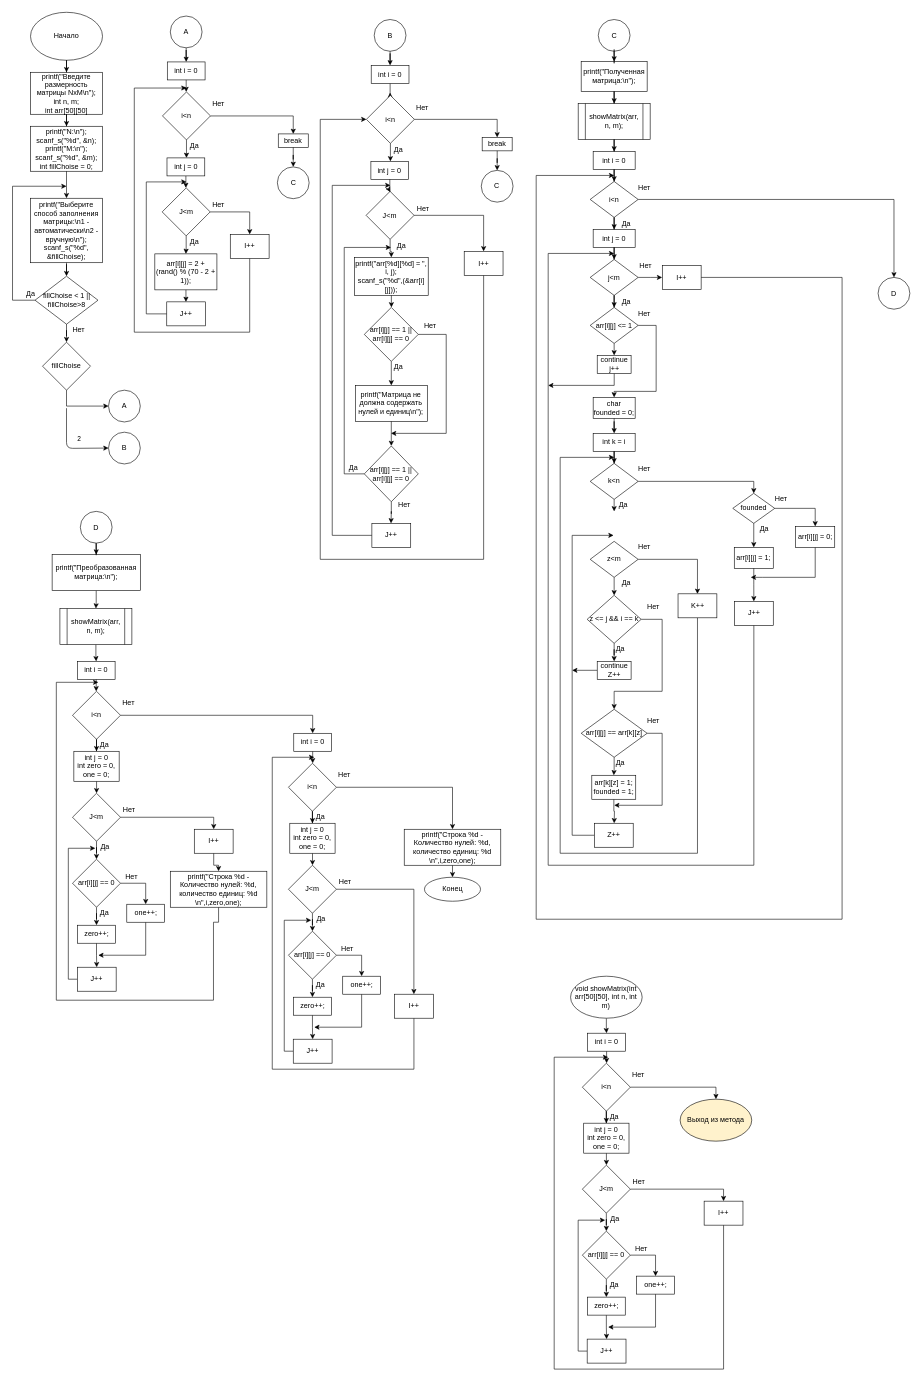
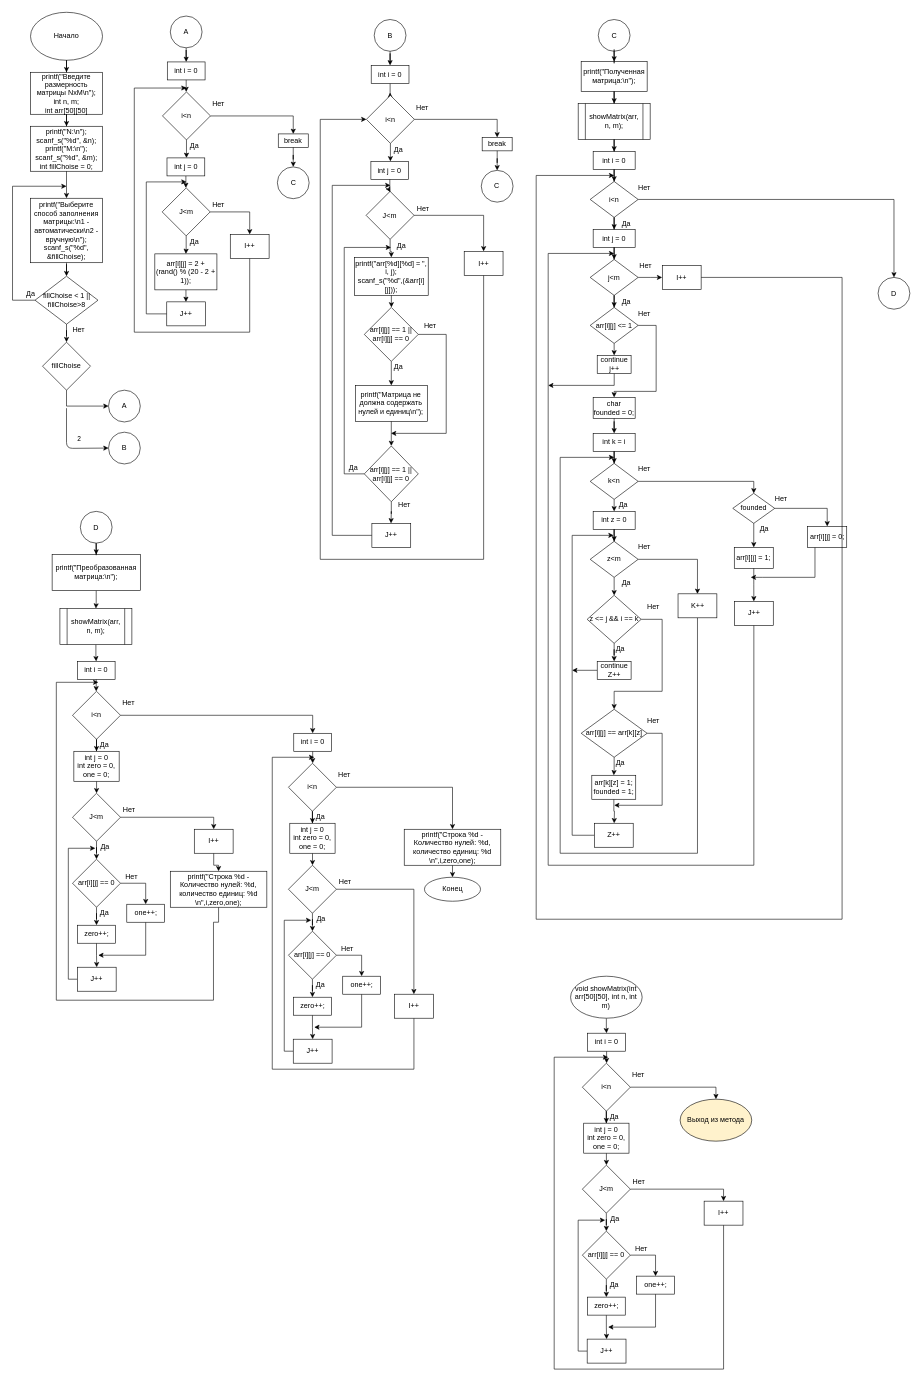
node "arr[i][j] = 2 + (rand() % (70 - 2 + 1));": label "arr[i][j] = 2 + (rand() % (70 - 2 + 1));" -> "arr[i][j] = 2 + (rand() % (20 - 2 + 1));"
node "int z = 0": added
node "arr[i][j] = 0;": moved (815, 537) -> (827, 537)
edge "int z = 0" -> "z<m": added
